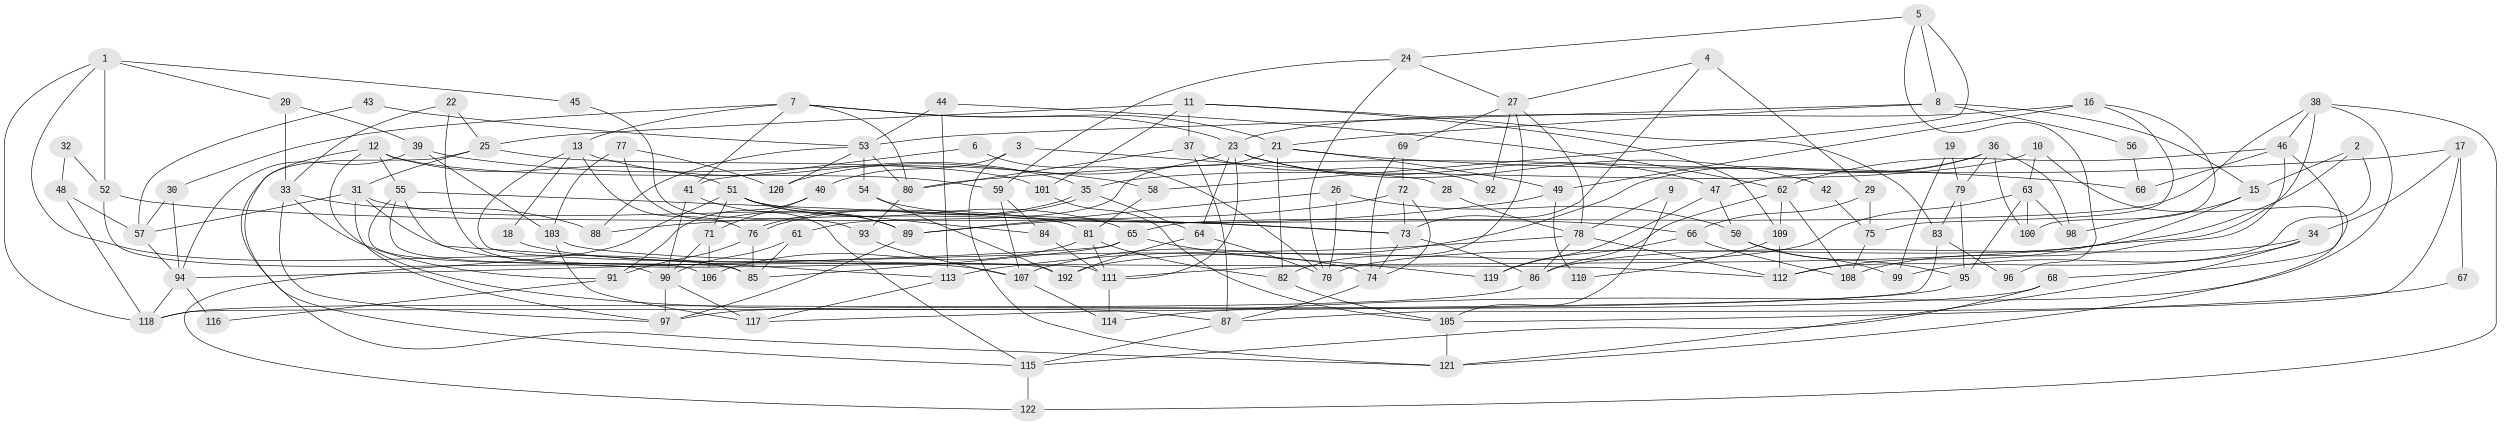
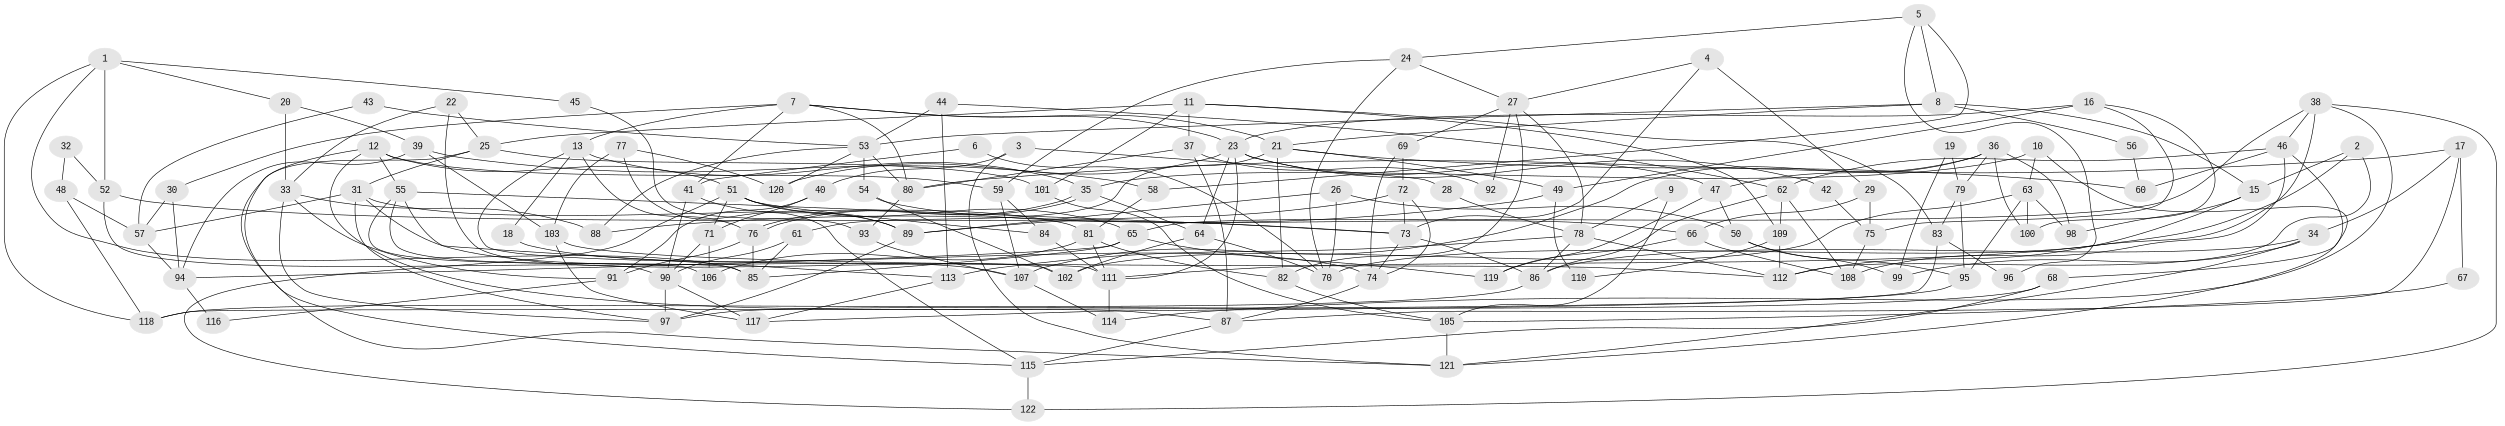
node "192": label "192" -> "102"
edge "94" -- "118": removed
